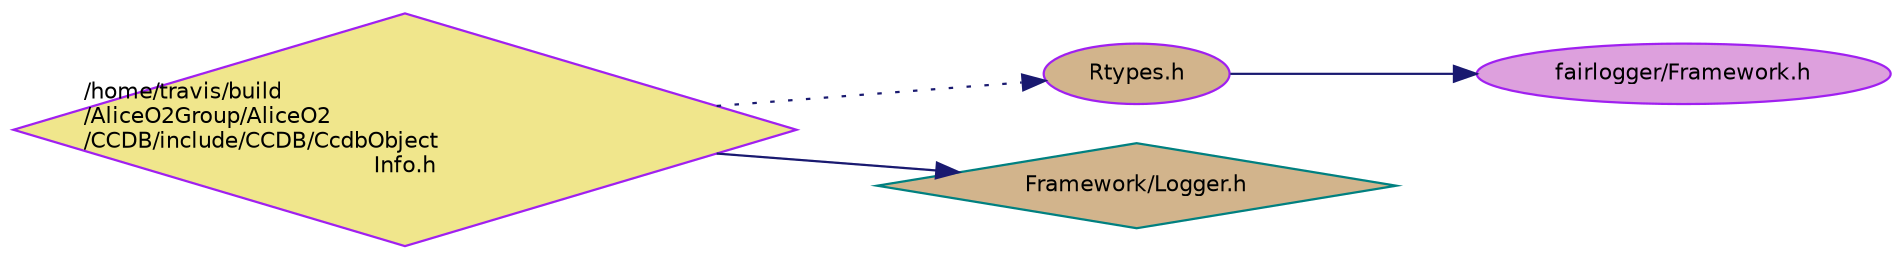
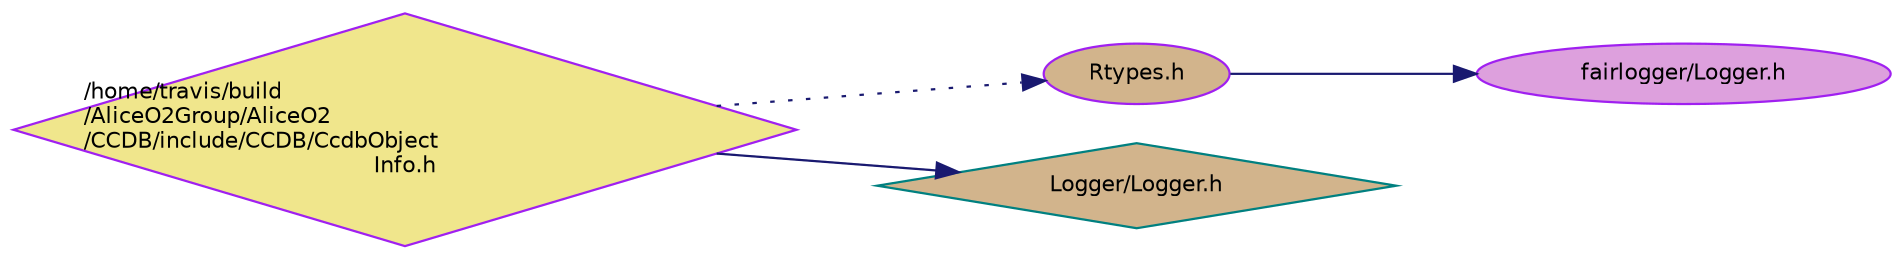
node "fairlogger/Framework.h": label "fairlogger/Framework.h" -> "fairlogger/Logger.h"
node "Framework/Logger.h": label "Framework/Logger.h" -> "Logger/Logger.h"
